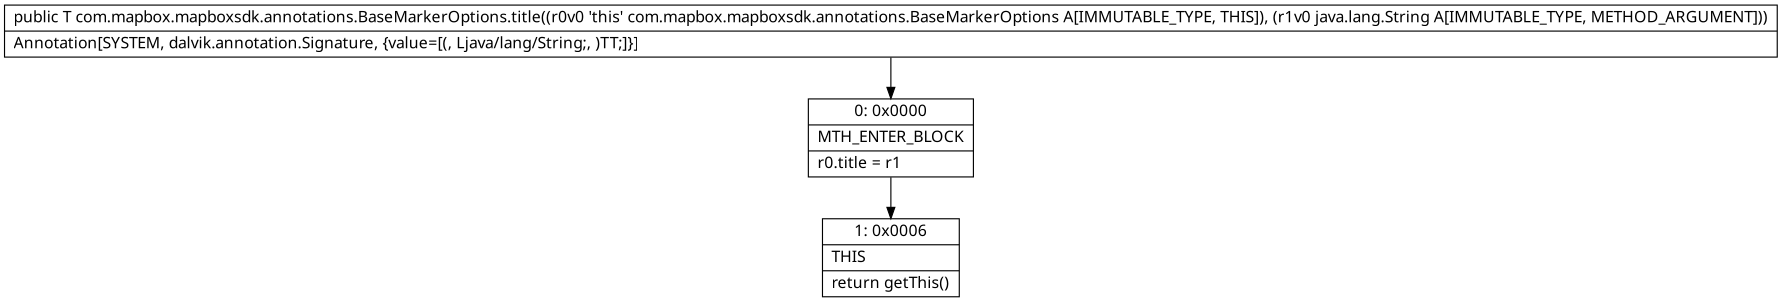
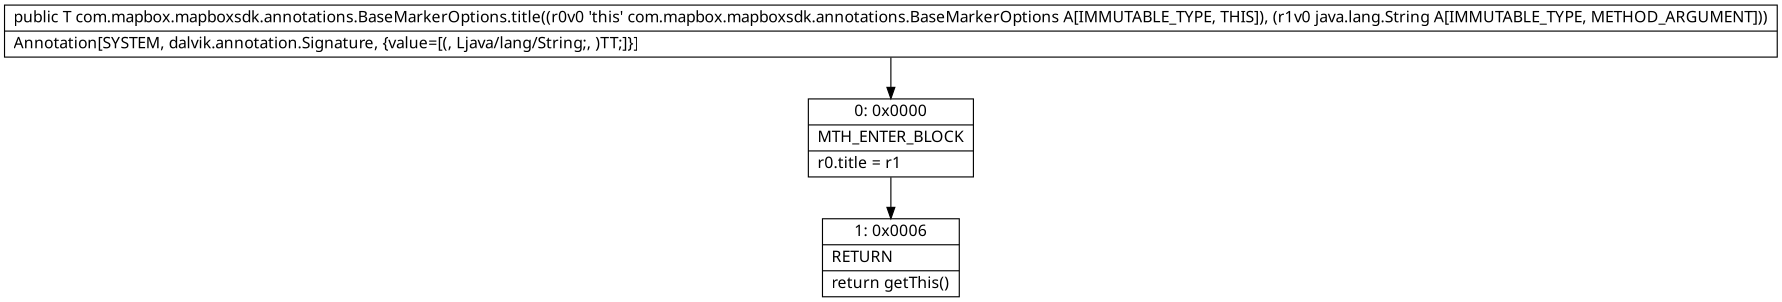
node "1: 0x0006": text "THIS" -> "RETURN"
